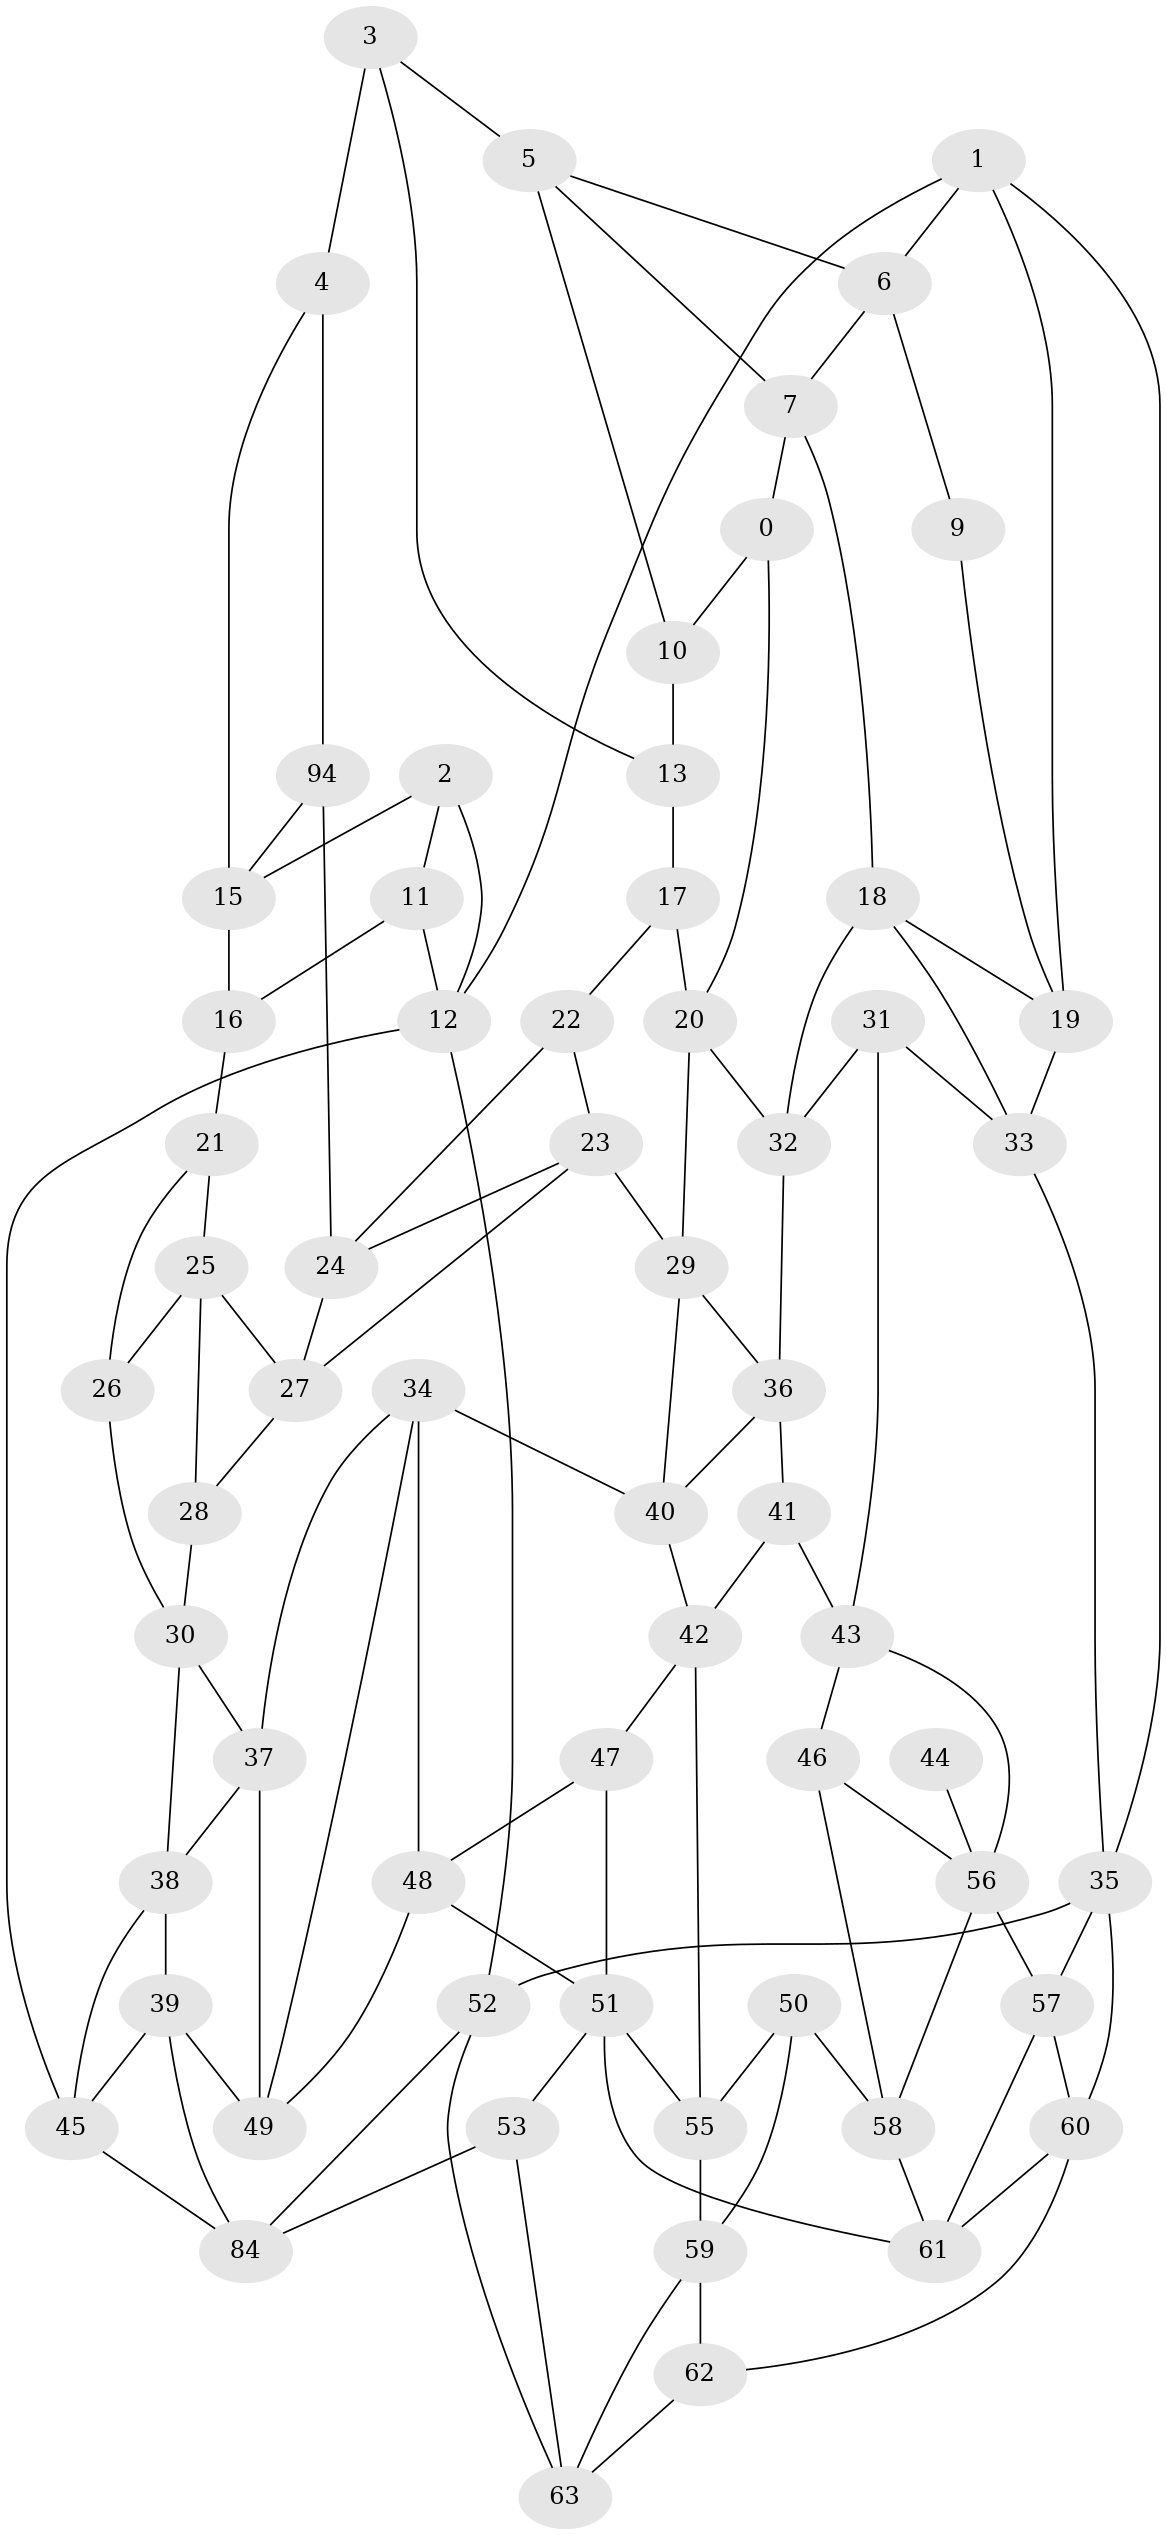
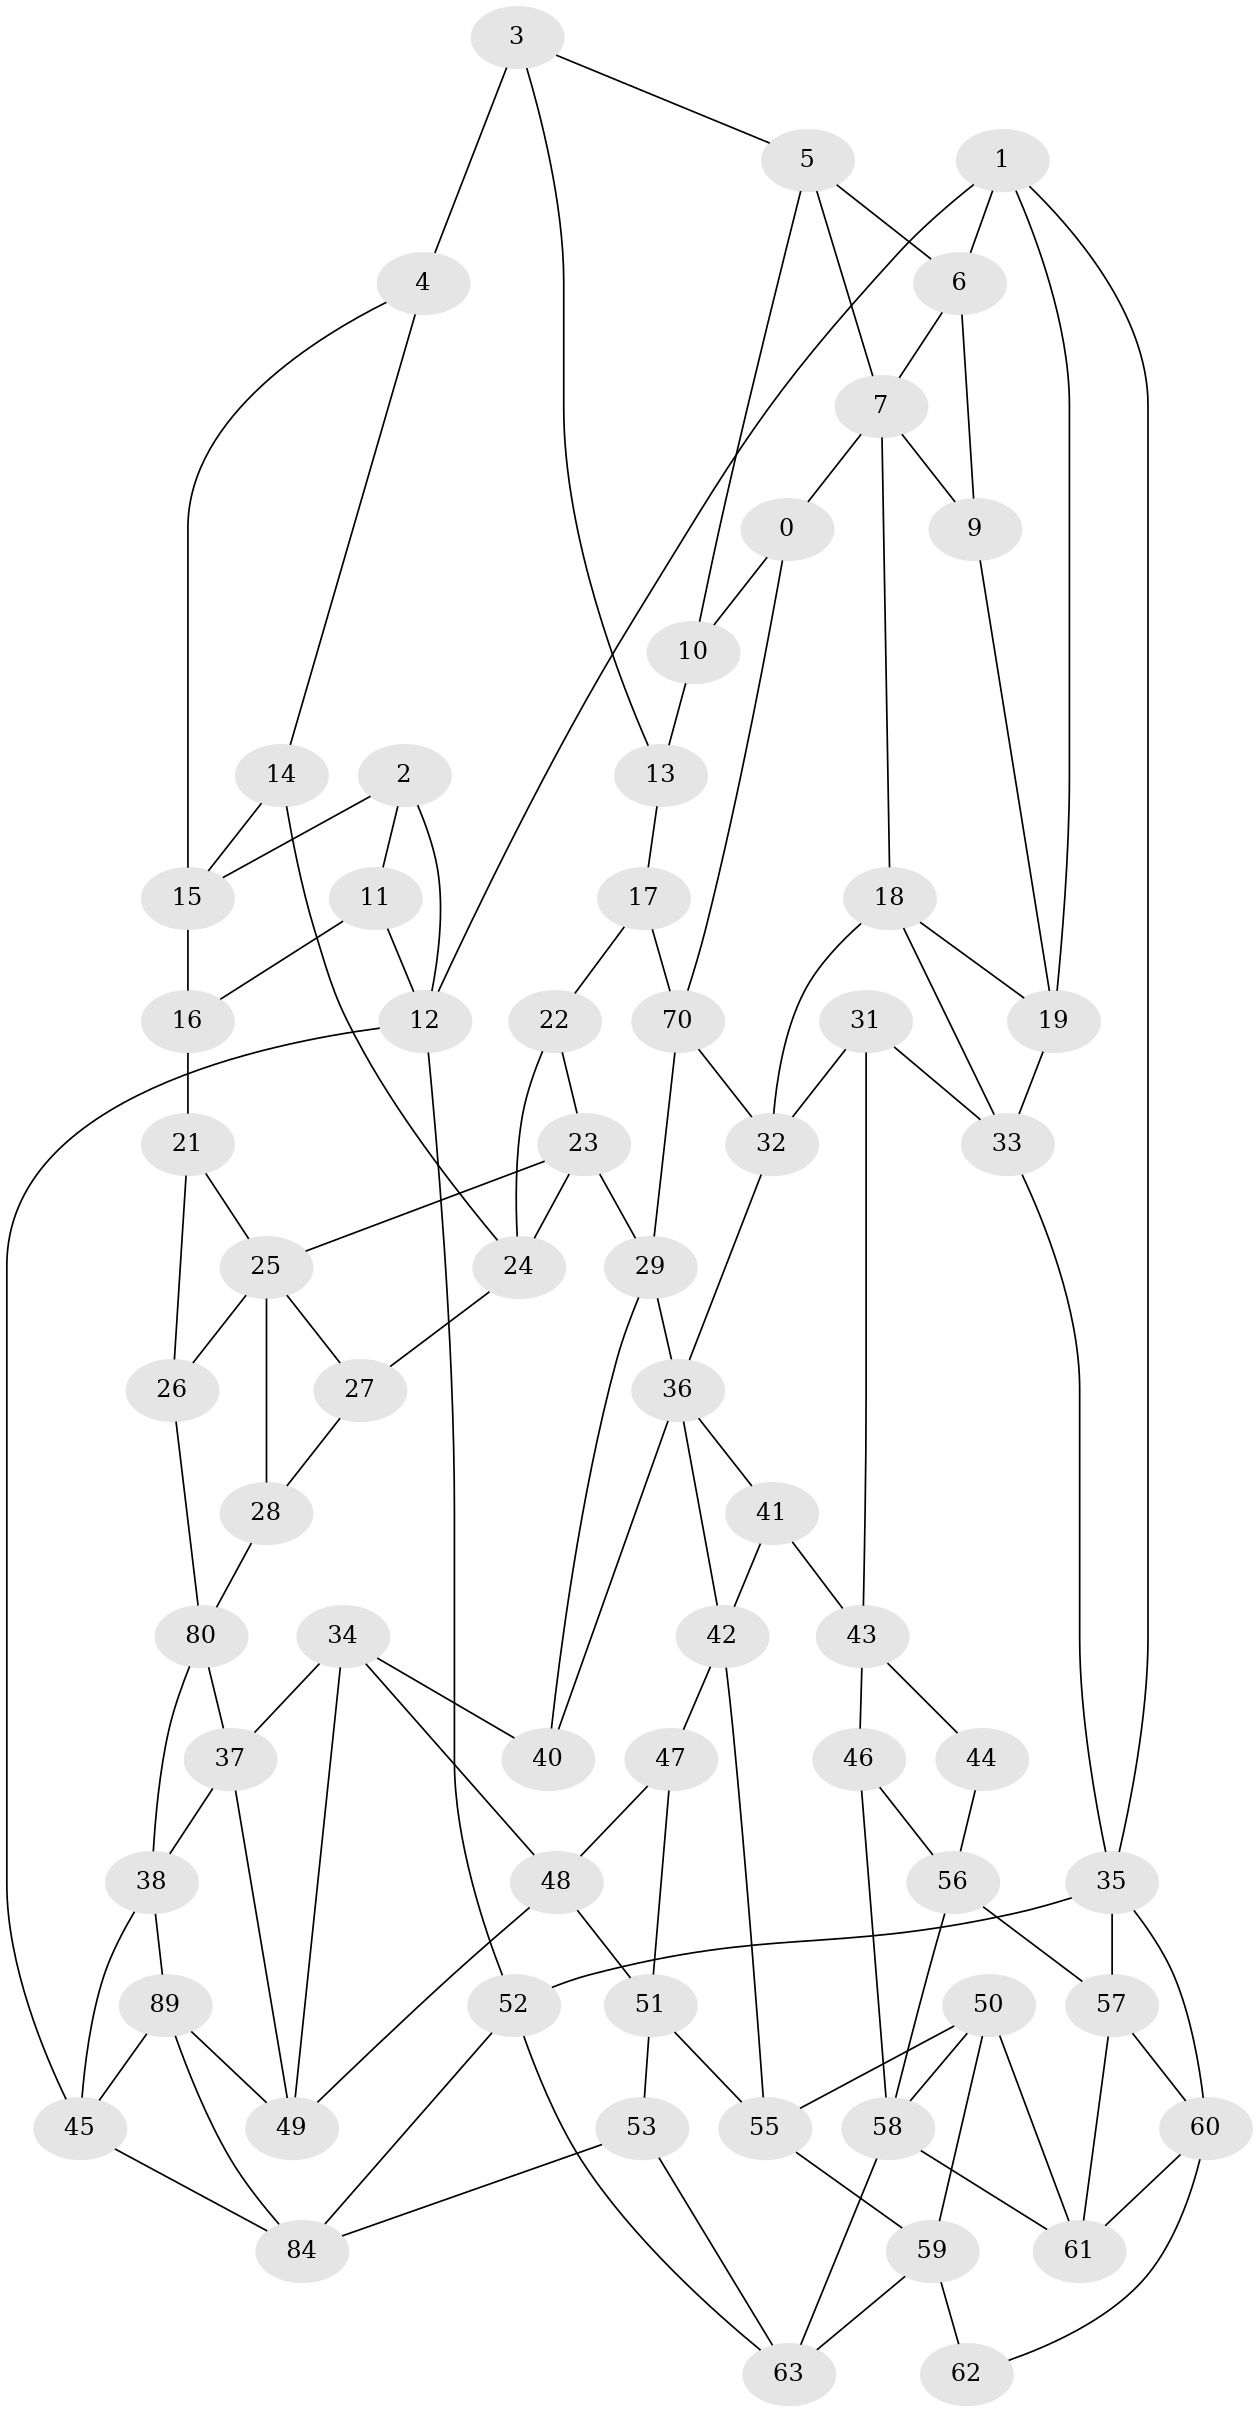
edge "7" -- "9": added
node "94": label "94" -> "14"
node "20": label "20" -> "70"
edge "23" -- "27": now "23" -- "25"
edge "40" -- "42": now "36" -- "42"
node "30": label "30" -> "80"
edge "43" -- "56": now "43" -- "44"
node "39": label "39" -> "89"
edge "51" -- "61": now "50" -- "61"
edge "62" -- "63": now "58" -- "63"
